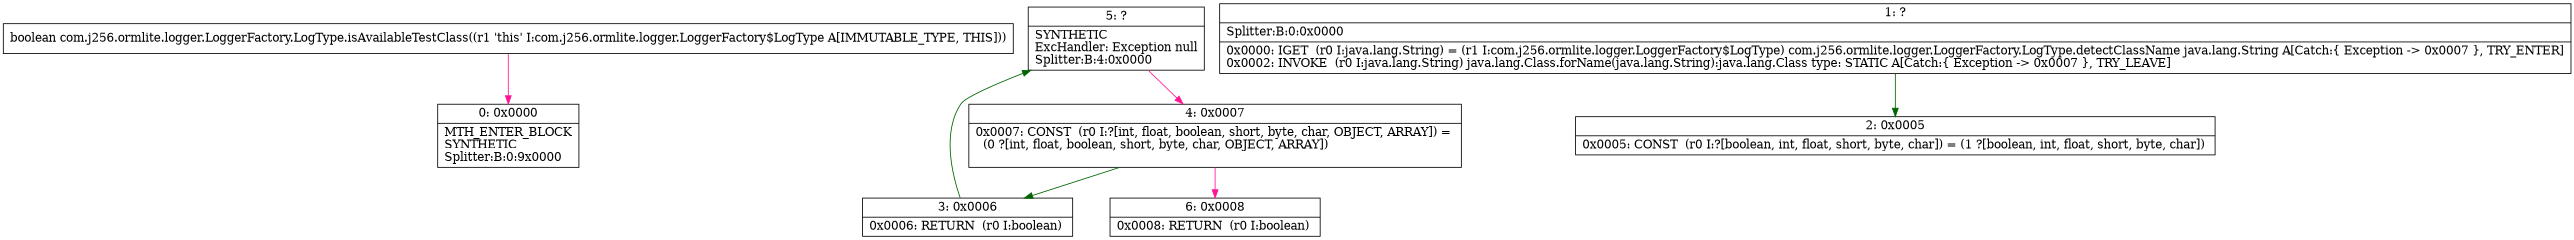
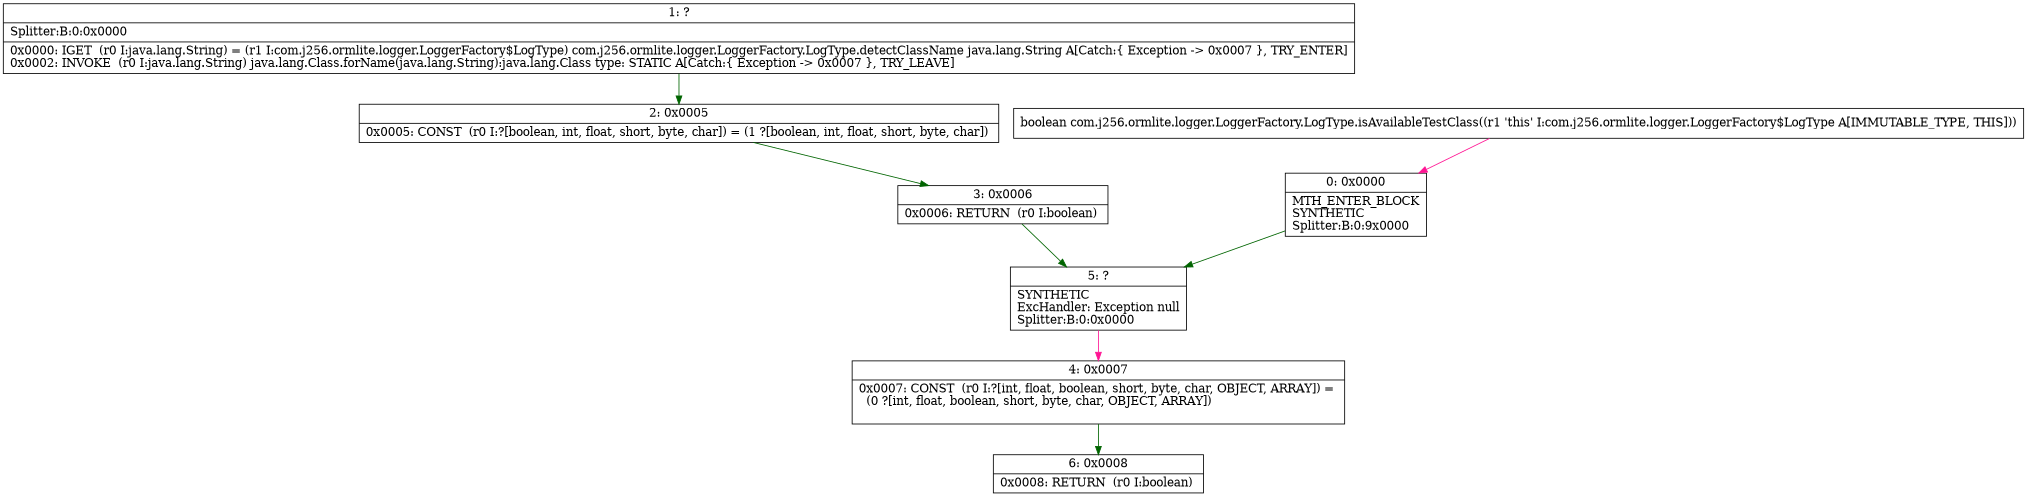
node "5: ?": text "Splitter:B:4:0x0000" -> "Splitter:B:0:0x0000"
edge "4: 0x0007" -> "6: 0x0008": color deeppink -> darkgreen
edge "4: 0x0007" -> "3: 0x0006": now "2: 0x0005" -> "3: 0x0006"
edge "0: 0x0000" -> "5: ?": added
